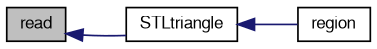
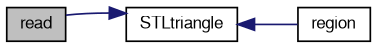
edge "STLtriangle" -> "read": reversed
